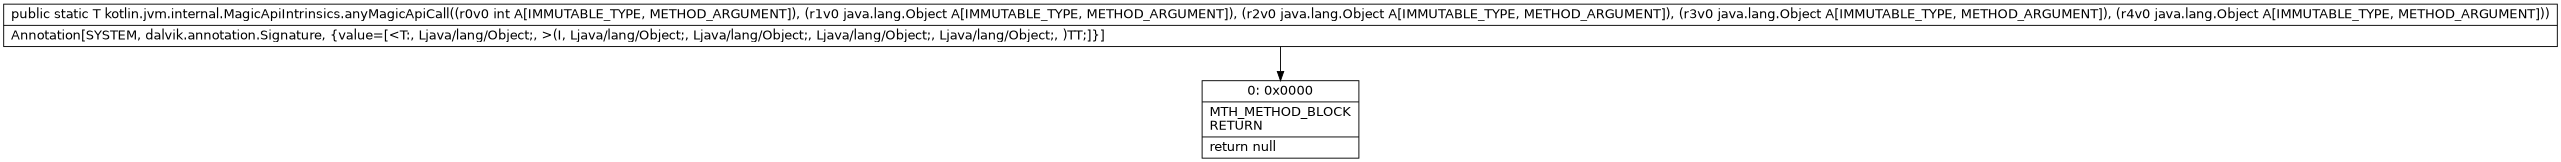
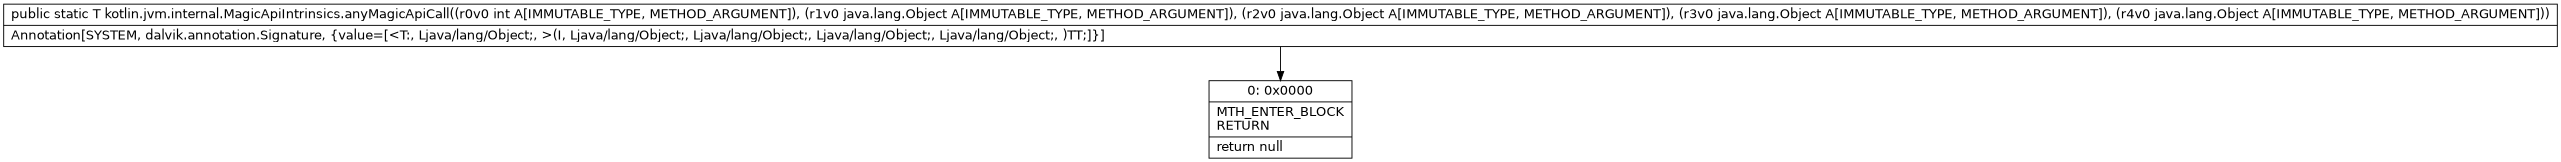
node "0: 0x0000": text "MTH_METHOD_BLOCK" -> "MTH_ENTER_BLOCK"
